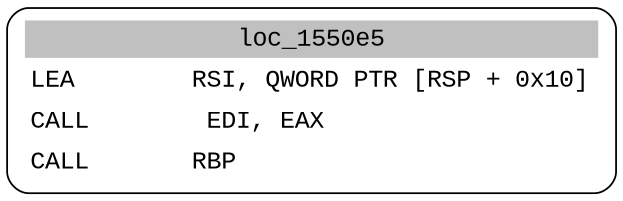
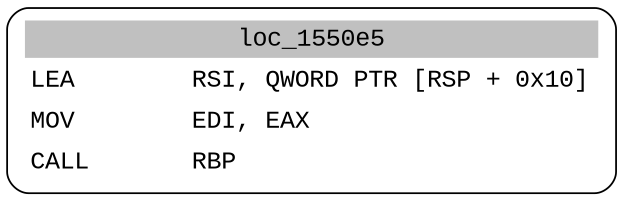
node "loc_1550e5": text "CALL        EDI, EAX" -> "MOV        EDI, EAX"
